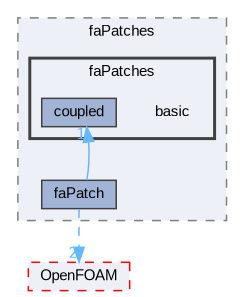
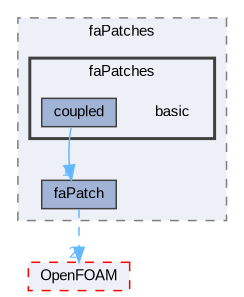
edge "faPatch" -> "coupled": reversed
